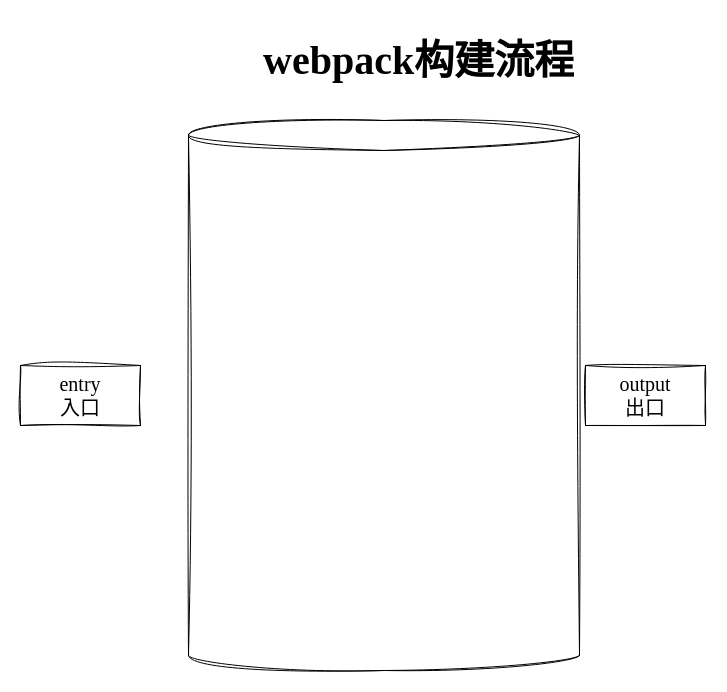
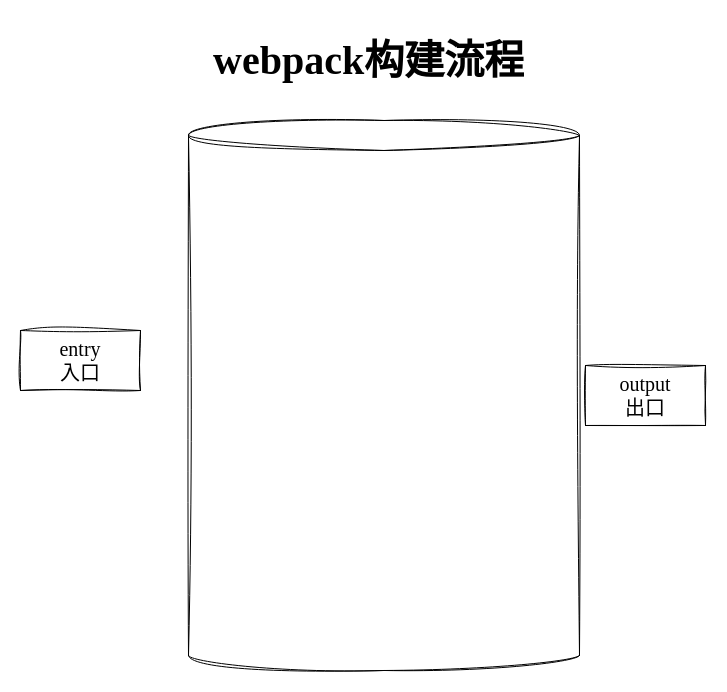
node "webpack构建流程": moved (434, 56) -> (384, 56)
node "entry 入口": moved (81, 396) -> (81, 361)
